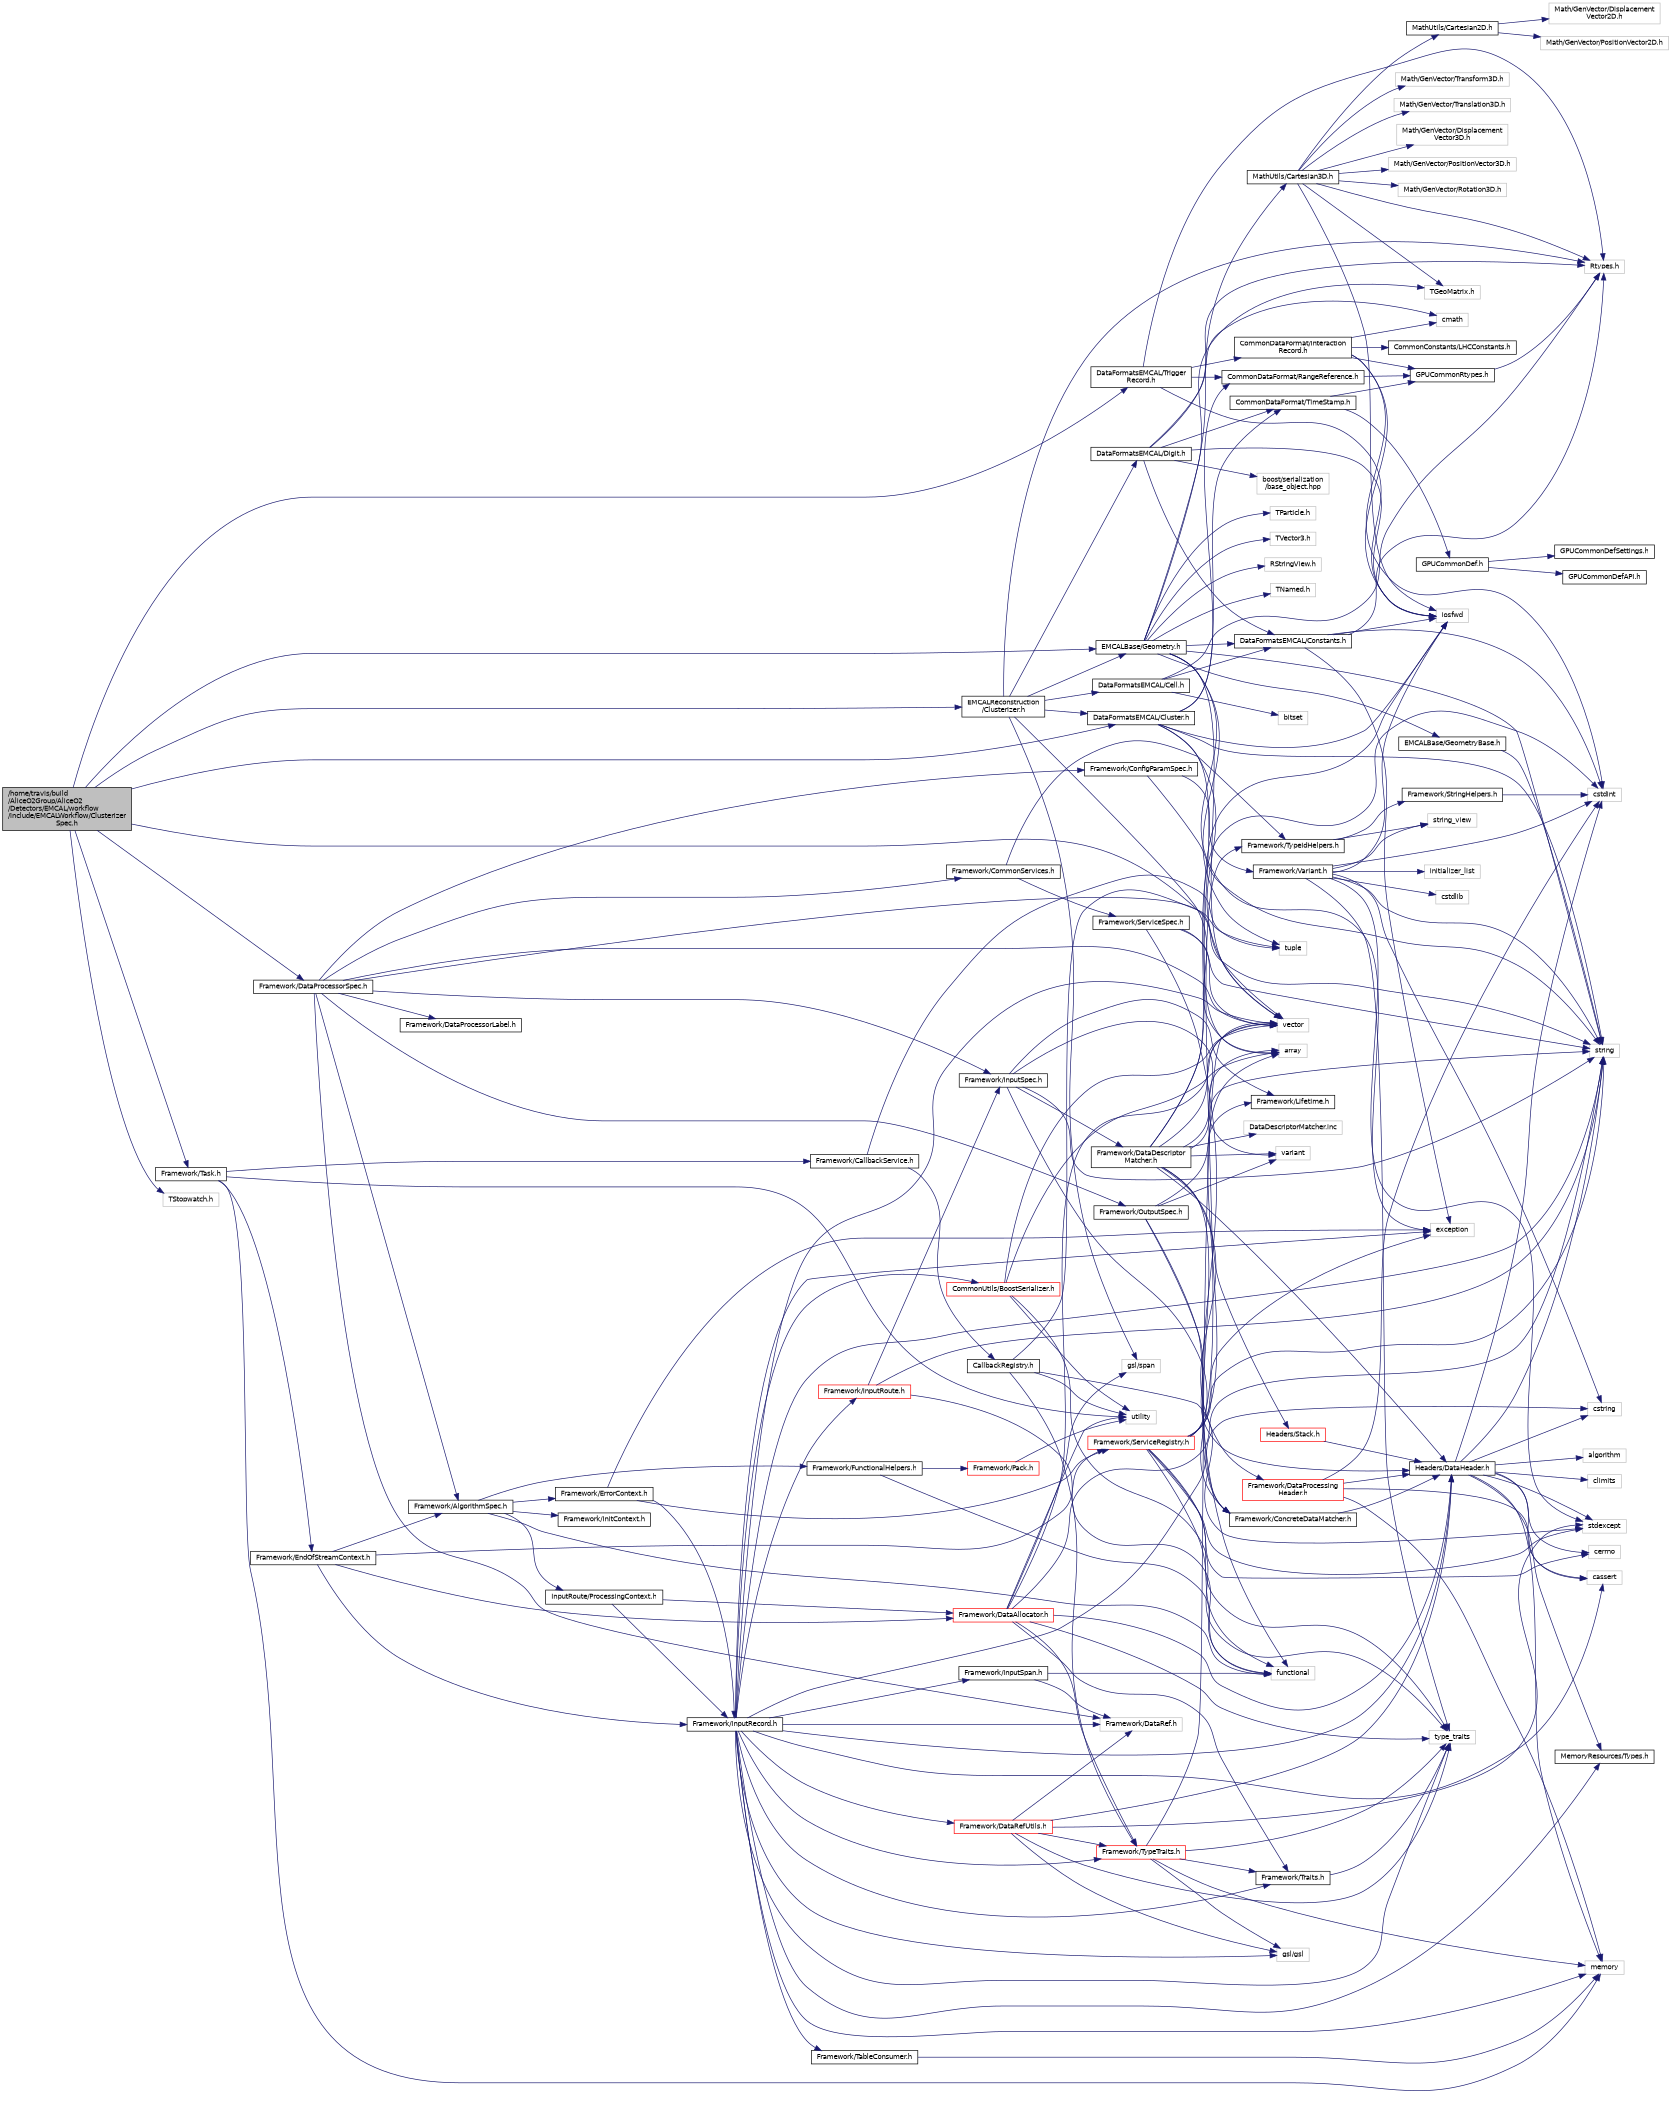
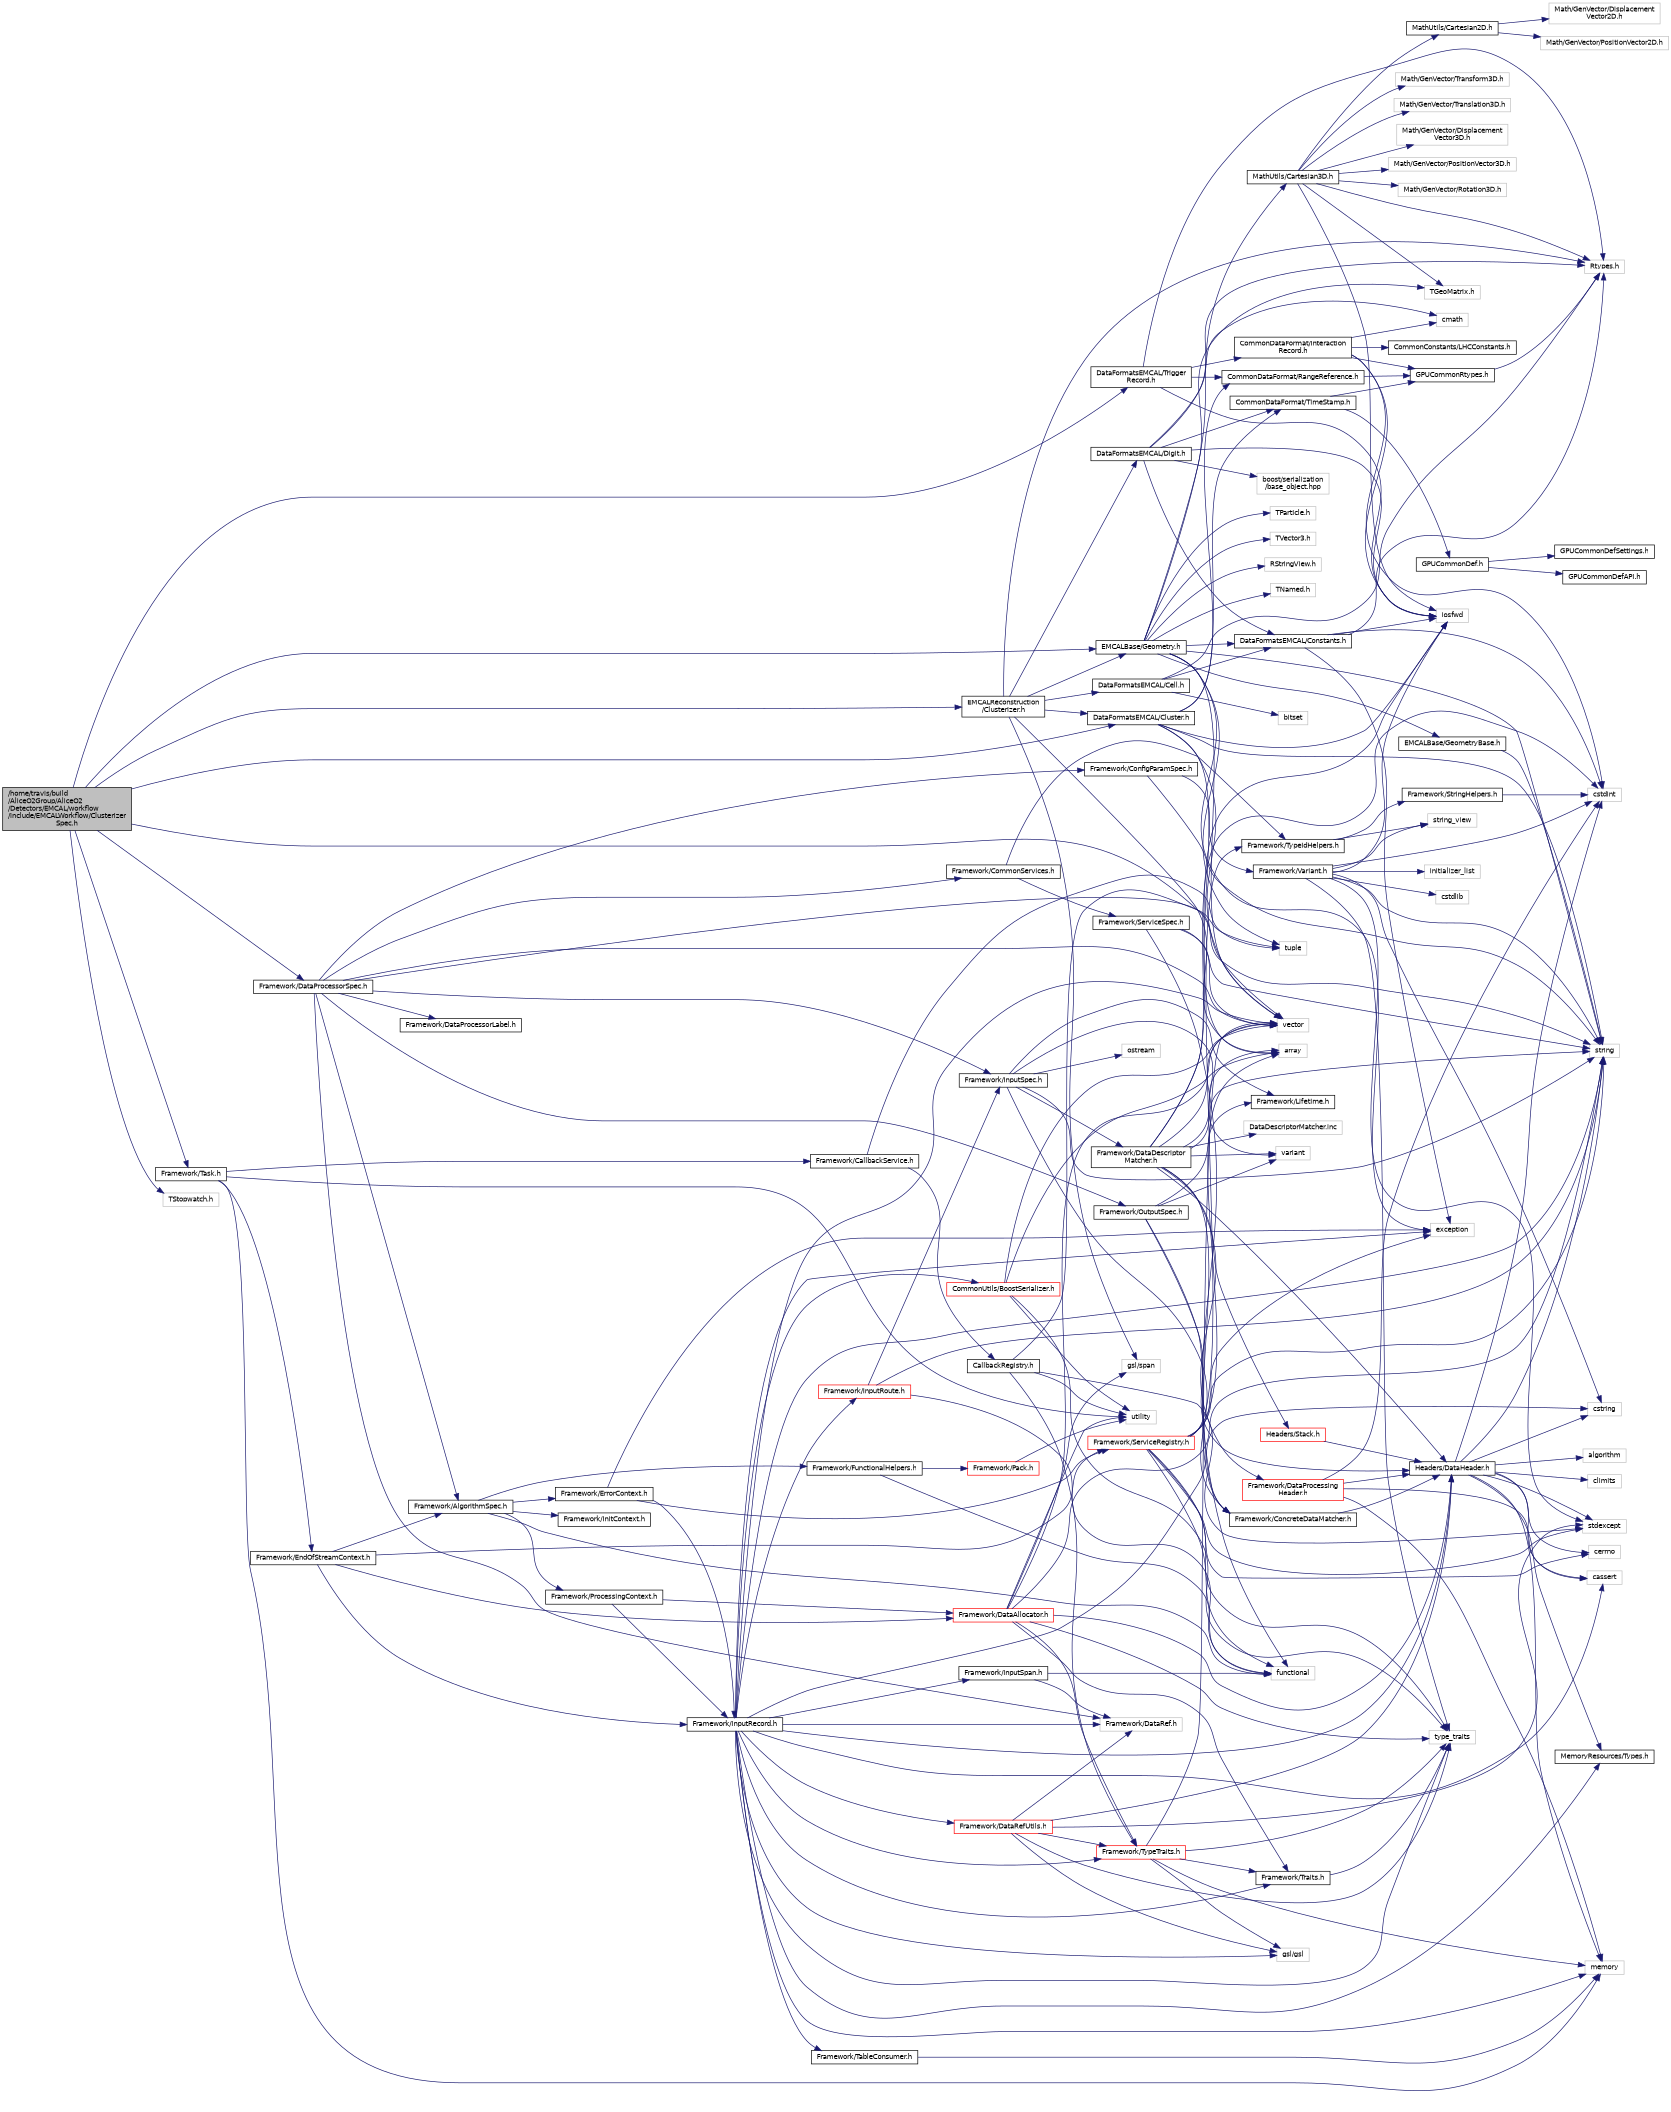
node "ostream": added
node "InputRoute/ProcessingContext.h": label "InputRoute/ProcessingContext.h" -> "Framework/ProcessingContext.h"
